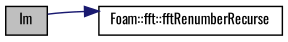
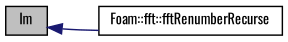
edge "Im" -> "Foam::fft::fftRenumberRecurse": reversed
